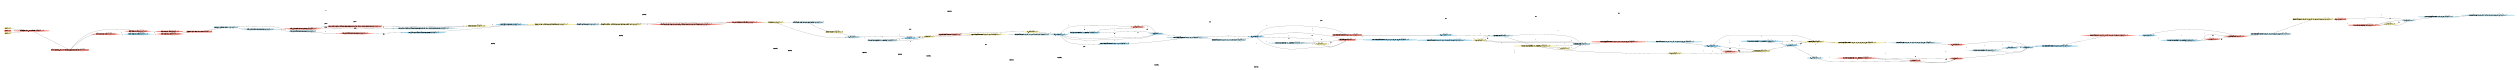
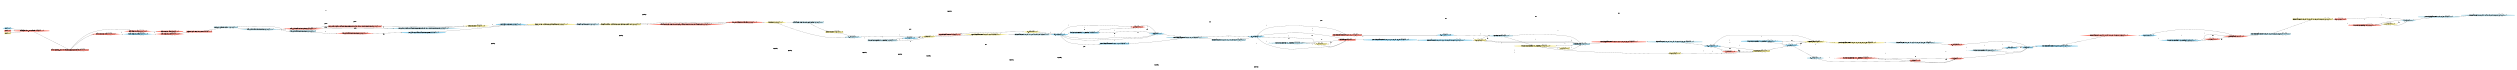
node "testJoin['1', '0', '0']": fillcolor khaki -> skyblue
